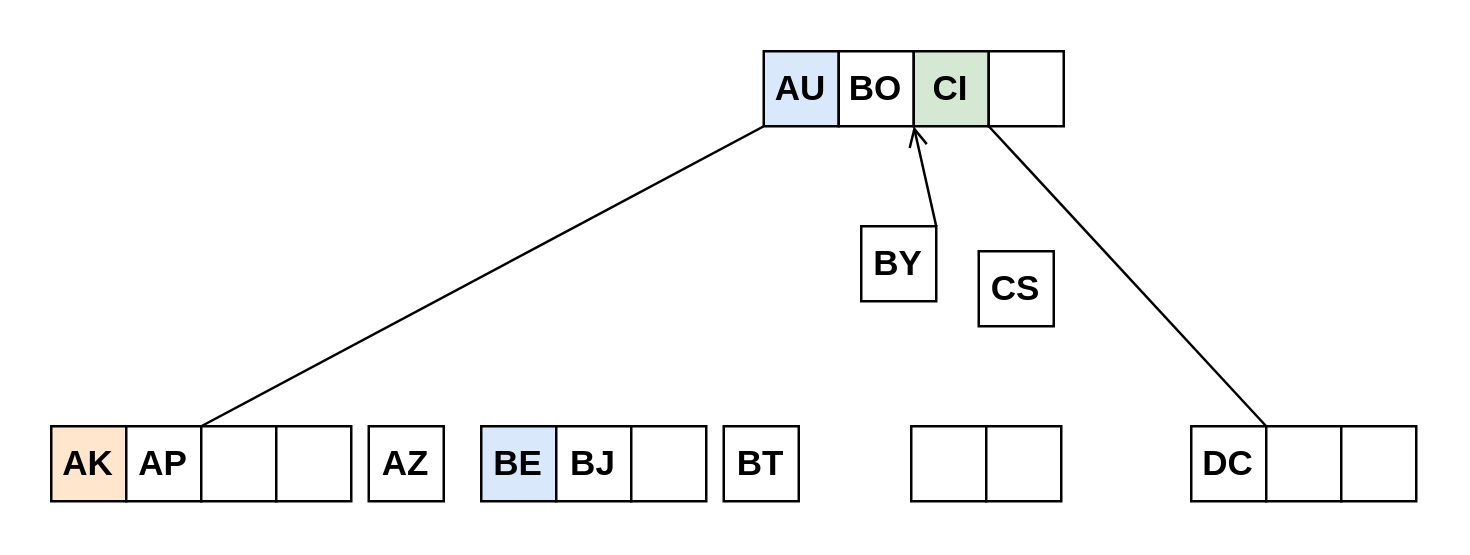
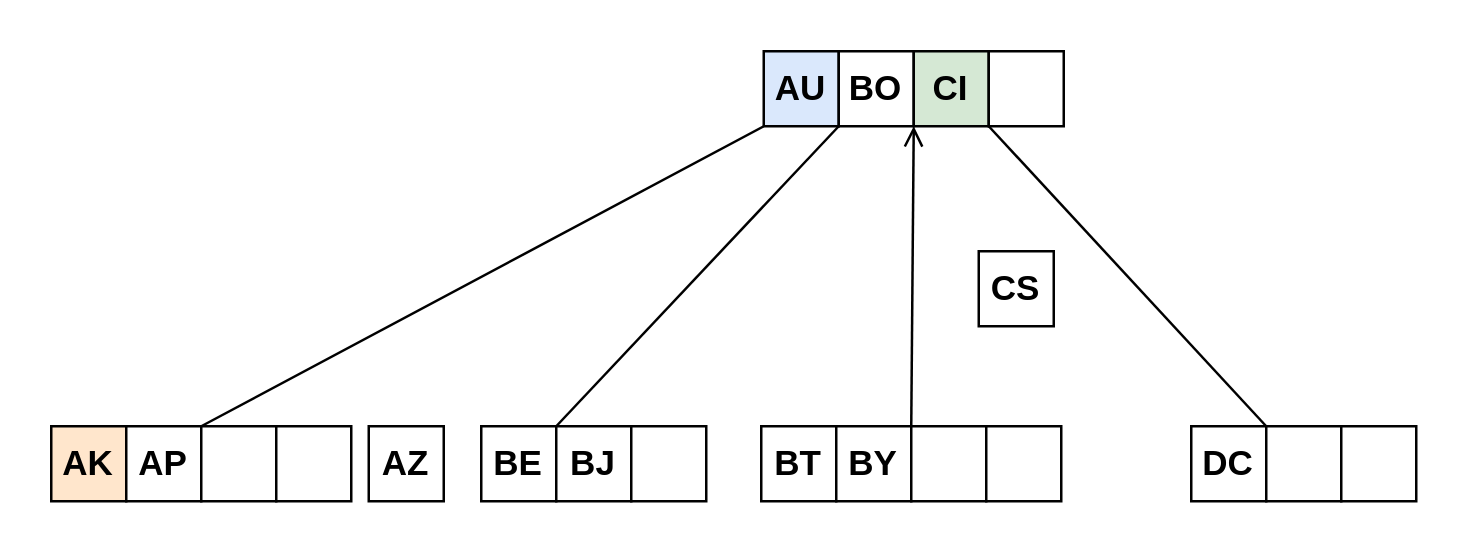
node "BY": moved (899, 264) -> (874, 464)
edge "AU" -- "BJ": added
node "BE": fillcolor #dae8fc -> #ffffff
node "BT": moved (761, 464) -> (799, 464)
